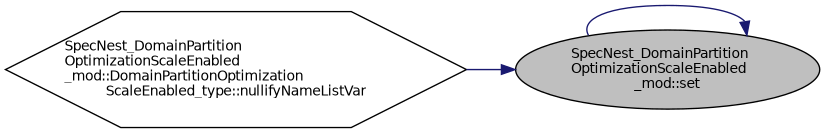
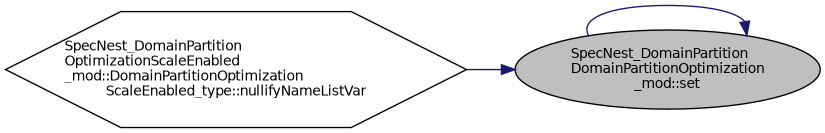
node "SpecNest_DomainPartition OptimizationScaleEnabled _mod::set": label "SpecNest_DomainPartition OptimizationScaleEnabled _mod::set" -> "SpecNest_DomainPartition DomainPartitionOptimization _mod::set"
